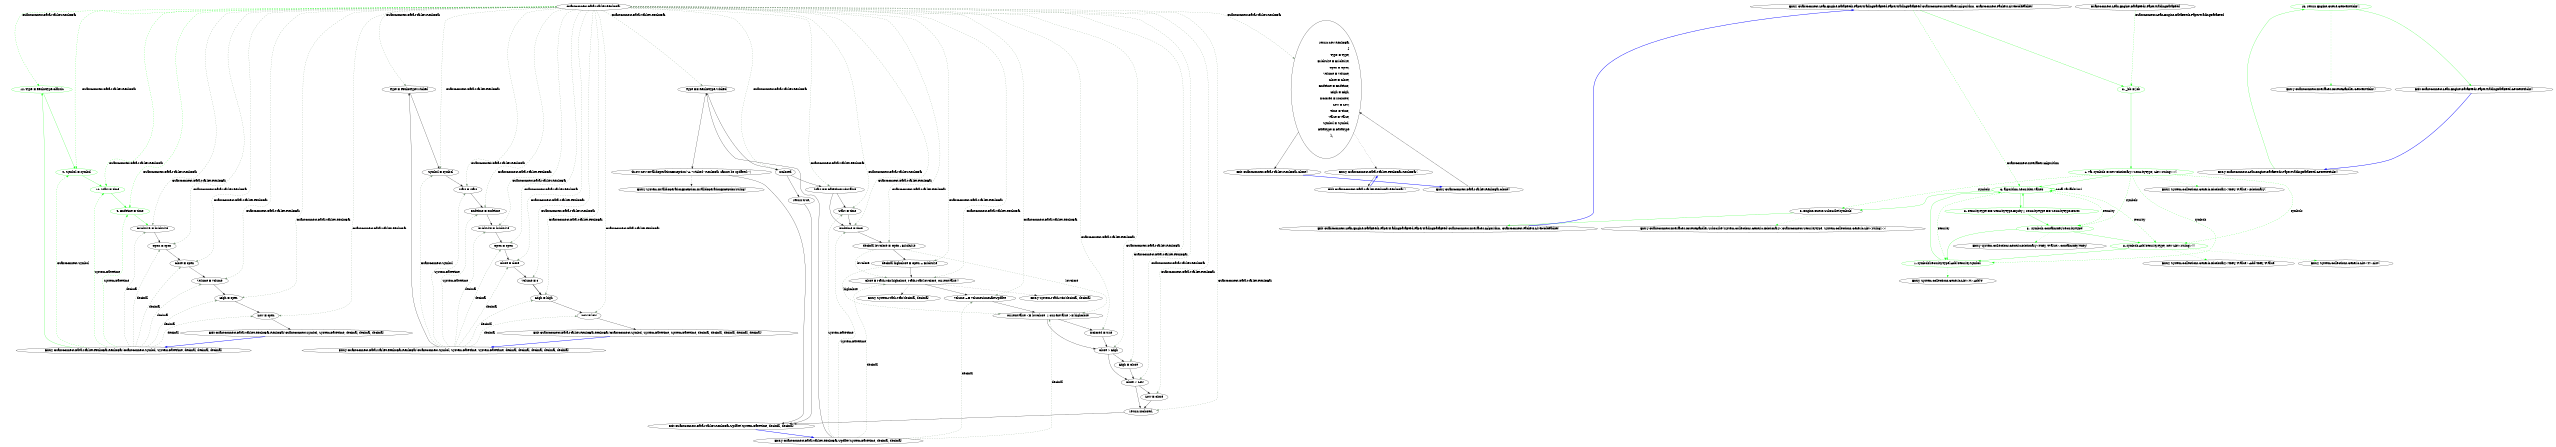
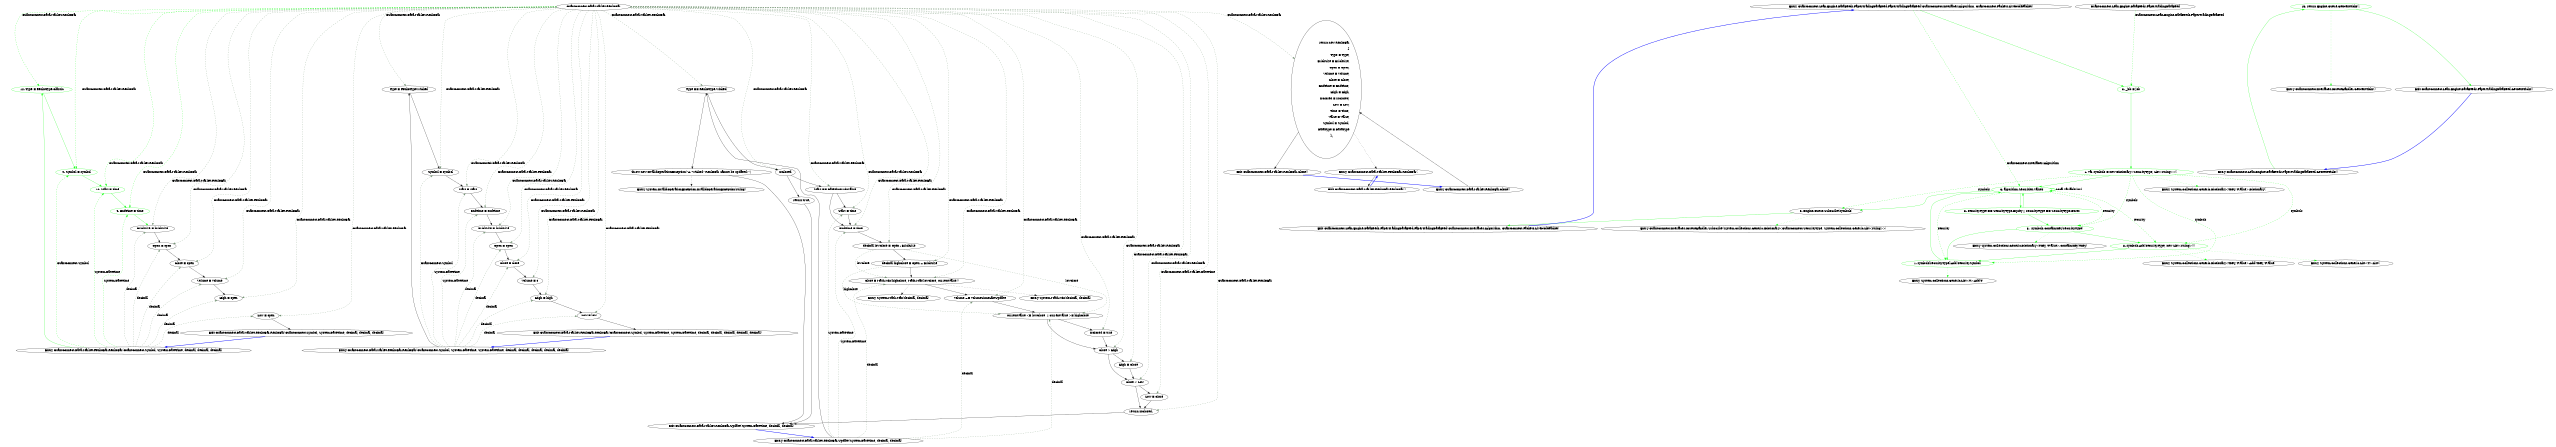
edge "QuantConnect.Data.Market.RenkoBar" -> "Low = Close": label "QuantConnect.Data.Market.RenkoBar" -> "QuantConnect.Data.Market.DateTime"
edge "Volume = 0" -> "High = high": style bold -> solid
edge "High = open" -> "Low = open": removed
